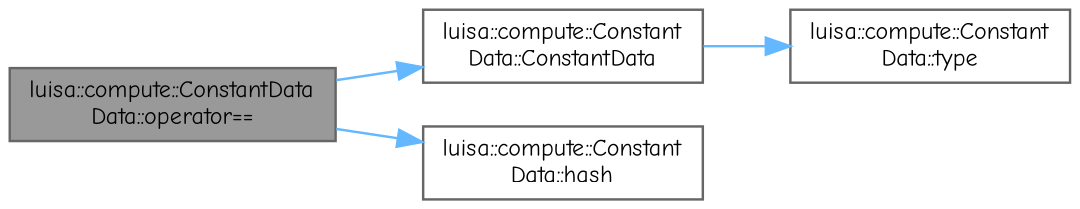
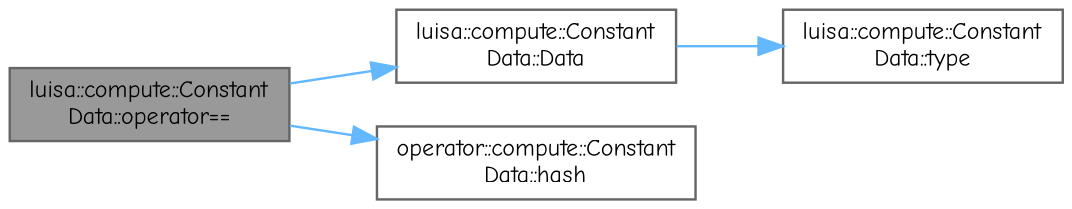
node "luisa::compute::Constant Data::ConstantData": label "luisa::compute::Constant Data::ConstantData" -> "luisa::compute::Constant Data::Data"
node "luisa::compute::ConstantData Data::operator==": label "luisa::compute::ConstantData Data::operator==" -> "luisa::compute::Constant Data::operator=="
node "luisa::compute::Constant Data::hash": label "luisa::compute::Constant Data::hash" -> "operator::compute::Constant Data::hash"
